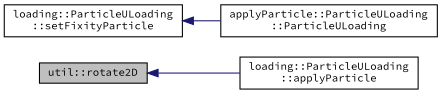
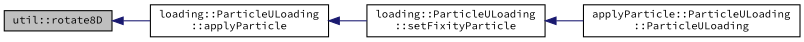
edge "loading::ParticleULoading ::setFixityParticle" -> "loading::ParticleULoading ::applyParticle": added
node "util::rotate2D": label "util::rotate2D" -> "util::rotate8D"
